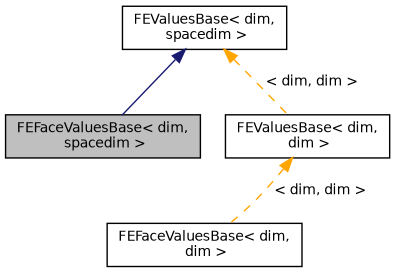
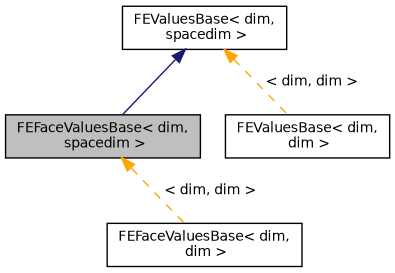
edge "FEFaceValuesBase< dim, dim >" -> "FEValuesBase< dim, dim >": now "FEFaceValuesBase< dim, dim >" -> "FEFaceValuesBase< dim, spacedim >"
